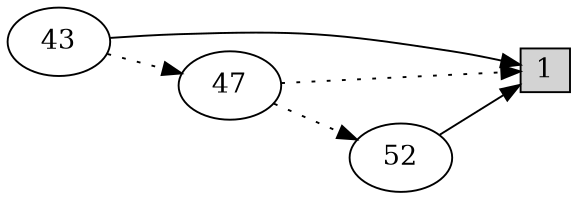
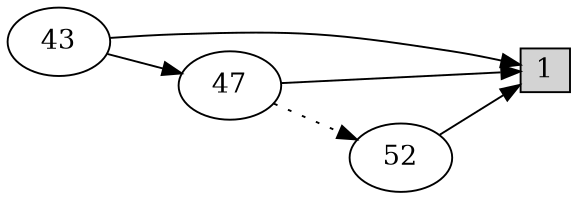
edge "43" -> "47": style dotted -> filled
edge "47" -> "1": style dotted -> filled
